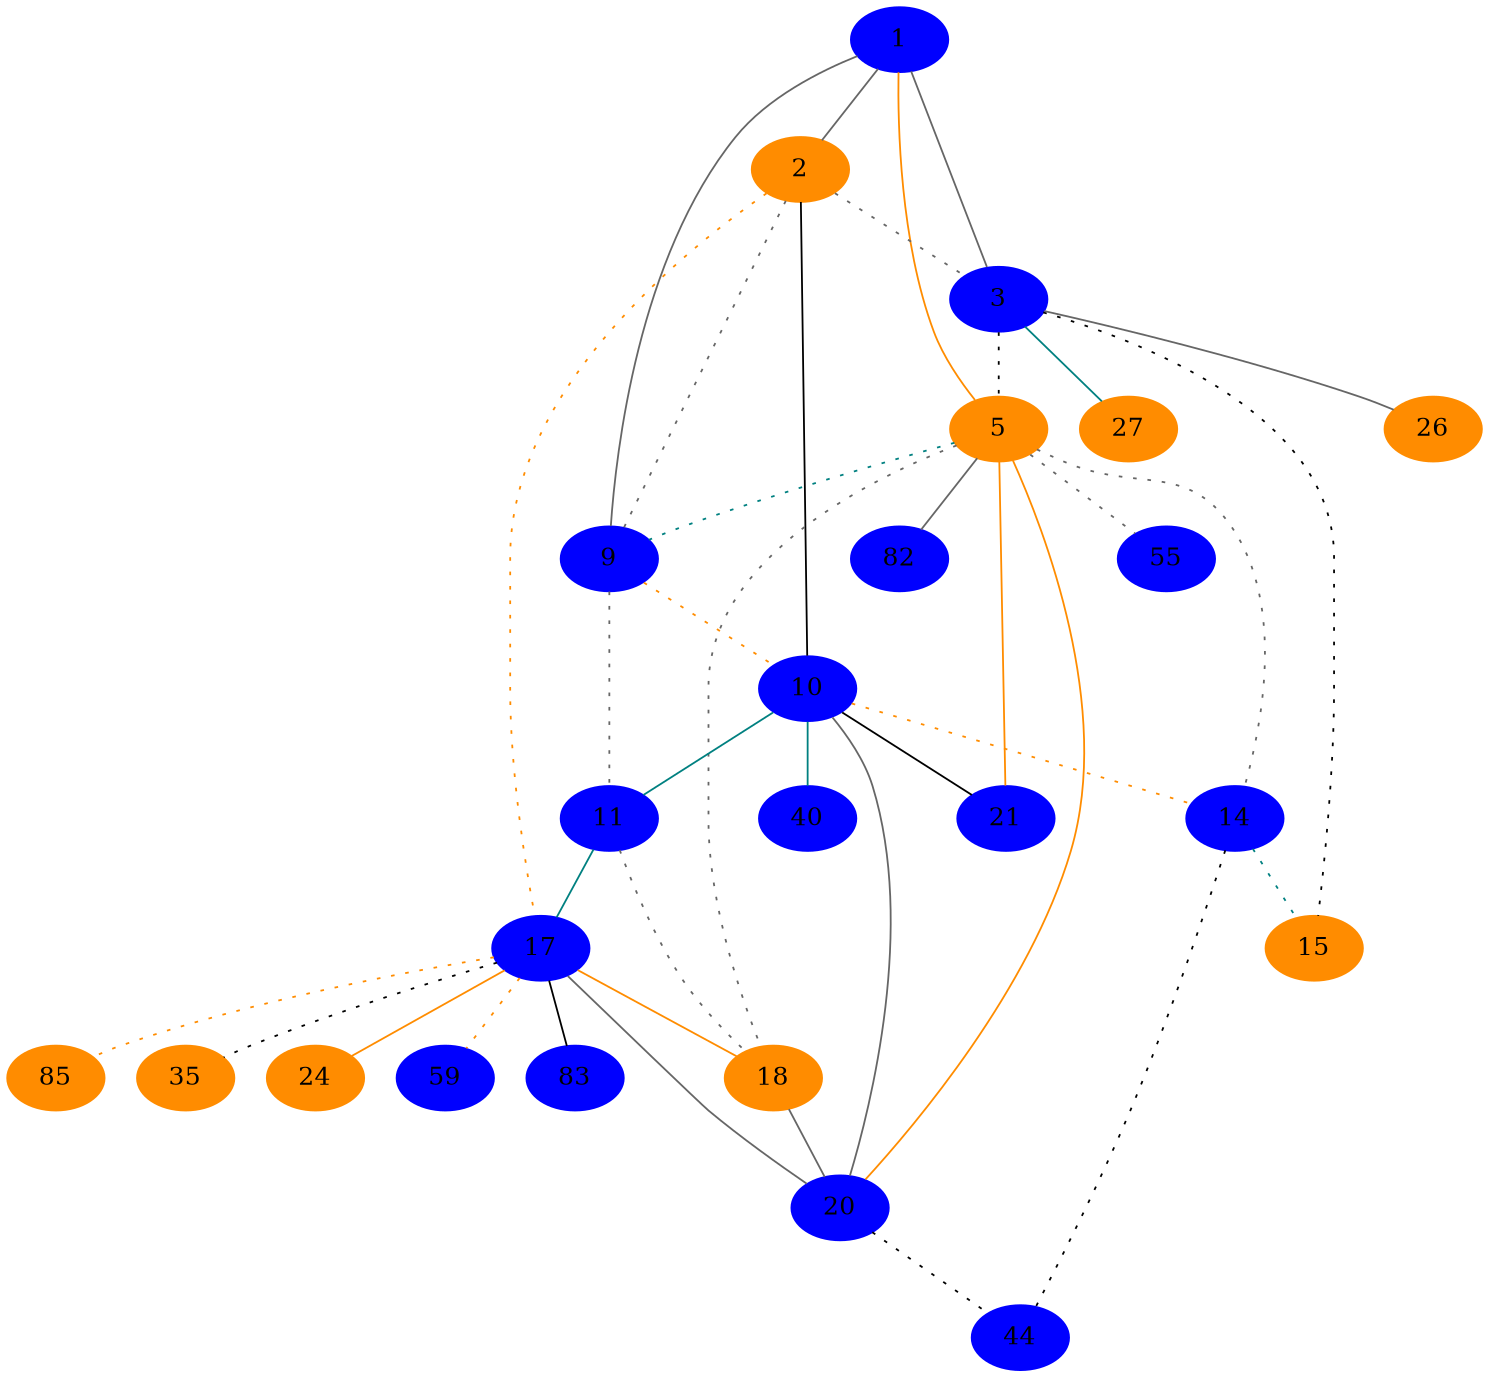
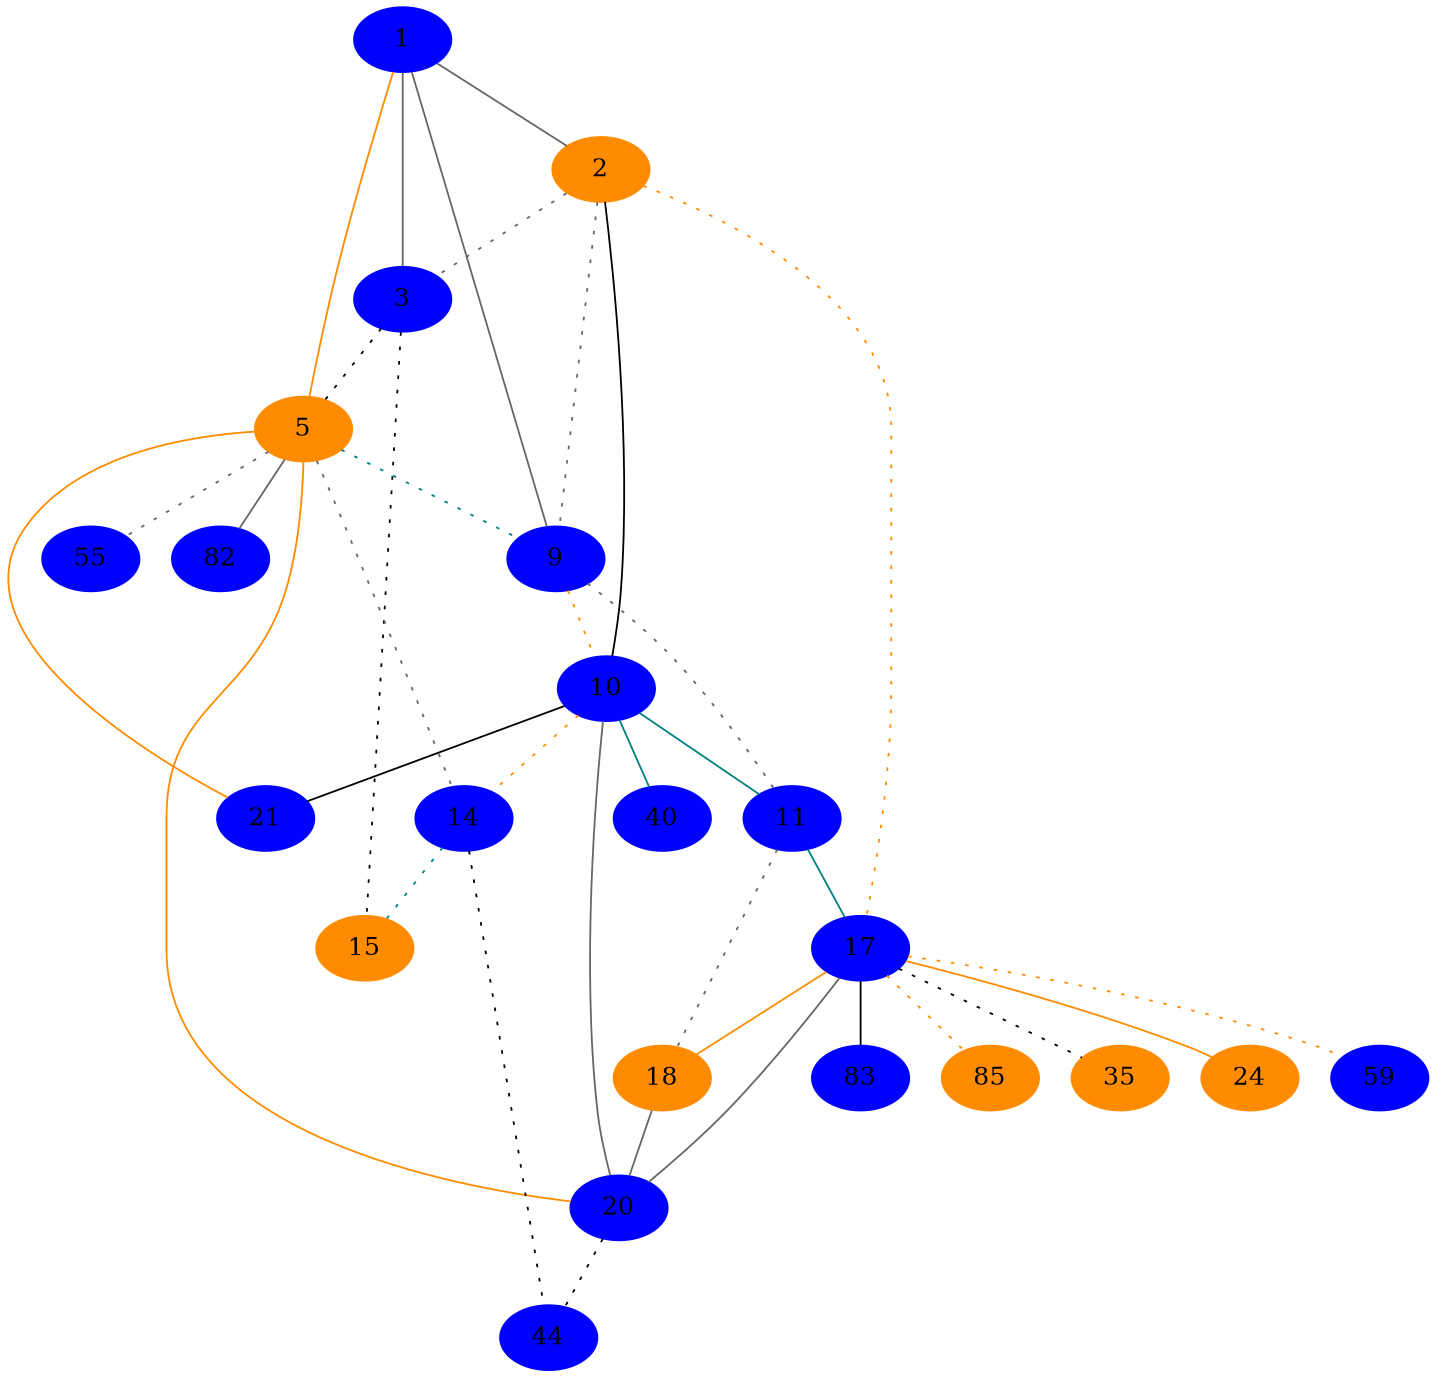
node "27": removed
node "26": removed
edge "5" -- "18": removed
